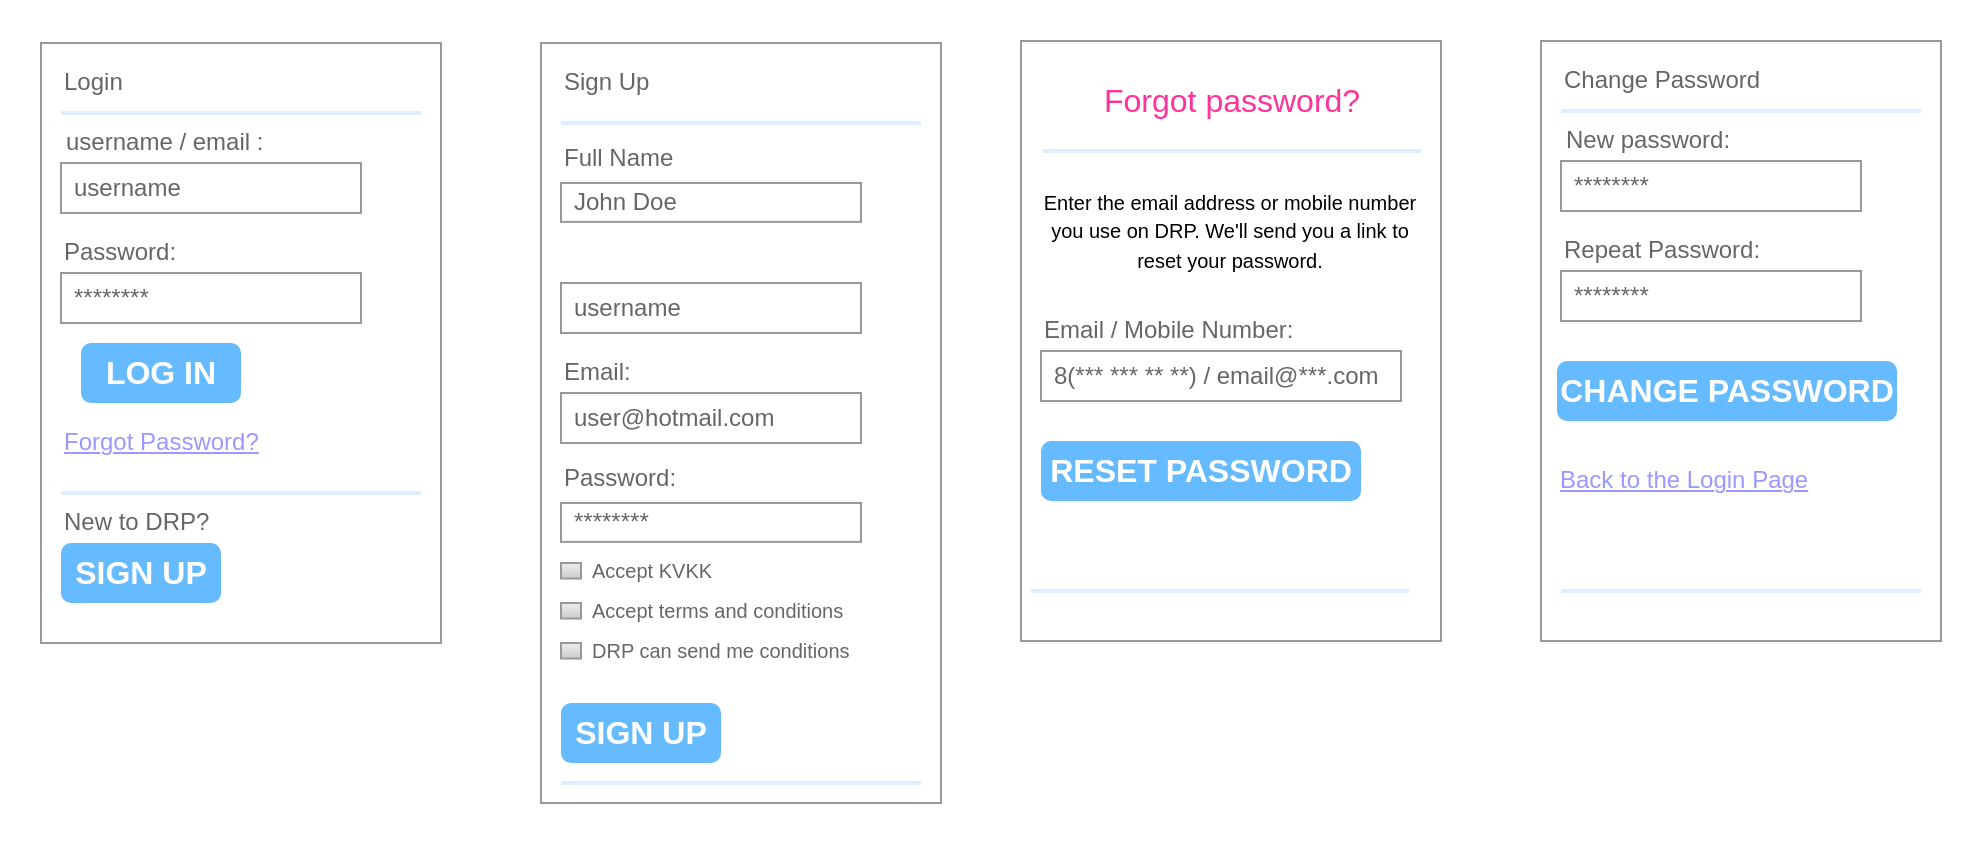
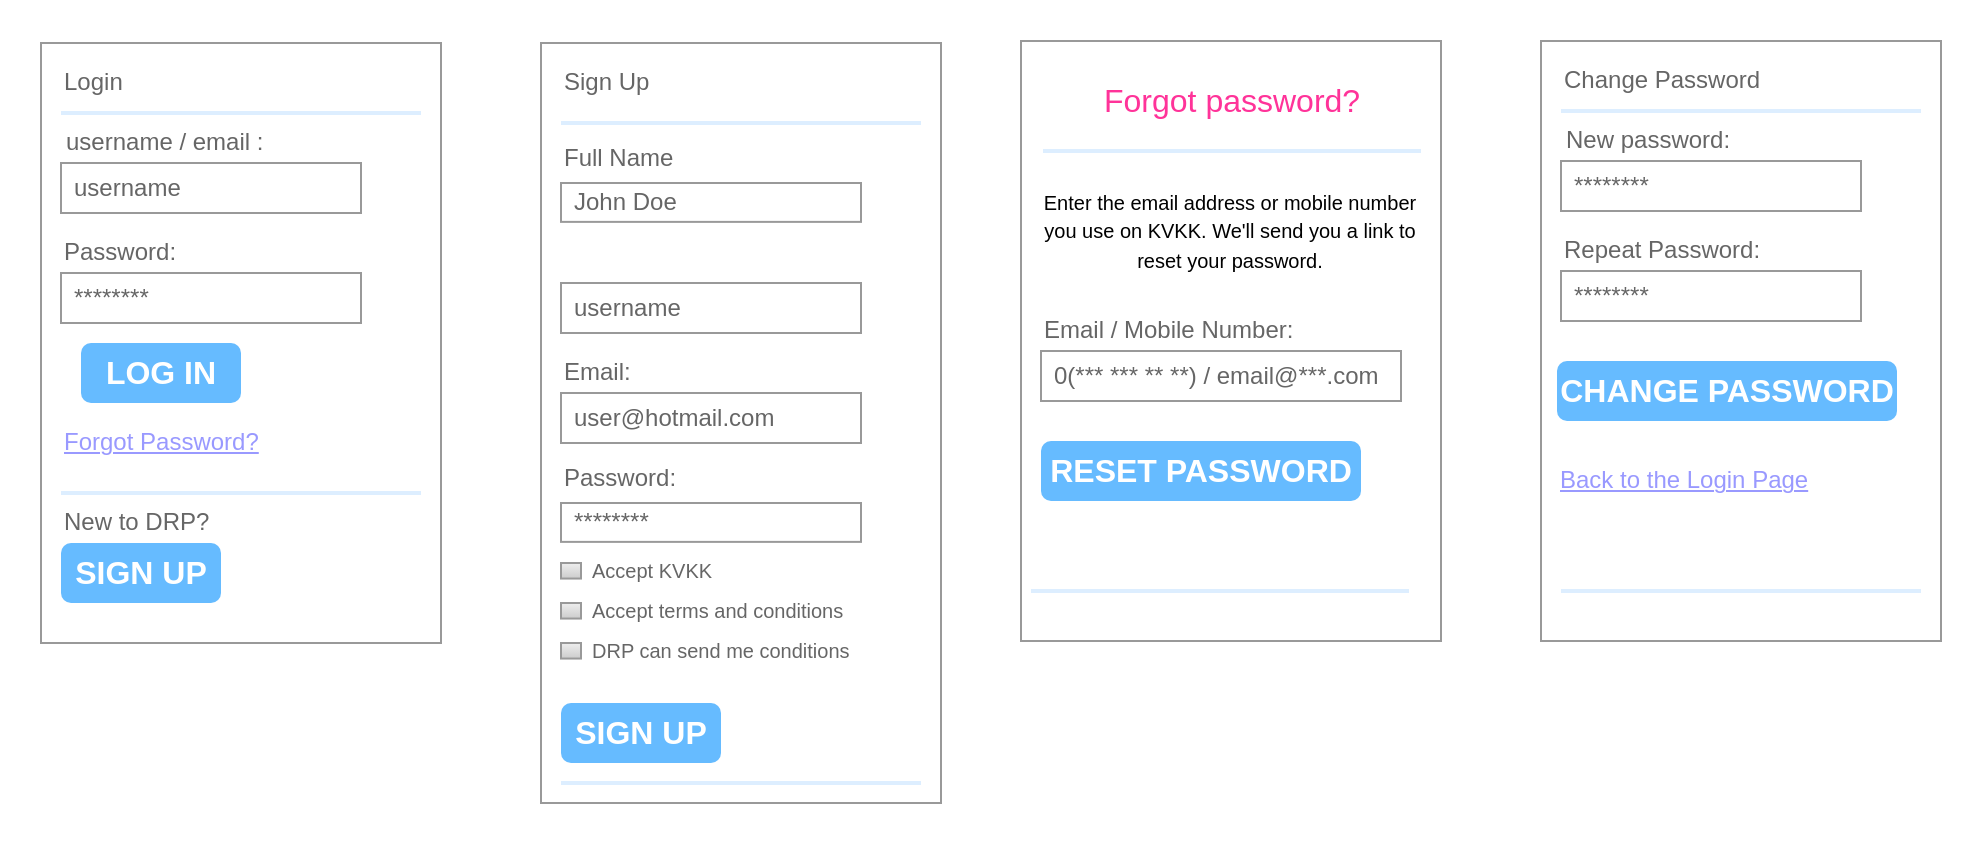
node "Enter the email address or mobile number you use on DRP. We'll send you a link to reset your password.": label "Enter the email address or mobile number you use on DRP. We'll send you a link to reset your password." -> "Enter the email address or mobile number you use on KVKK. We'll send you a link to reset your password."
node "8(*** *** ** **) / email@***.com": label "8(*** *** ** **) / email@***.com" -> "0(*** *** ** **) / email@***.com"
